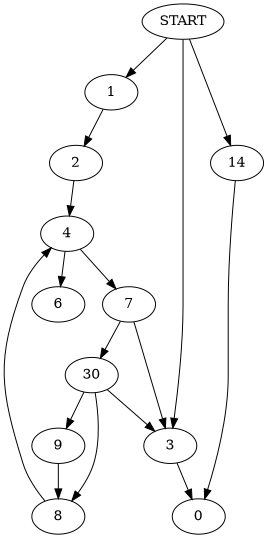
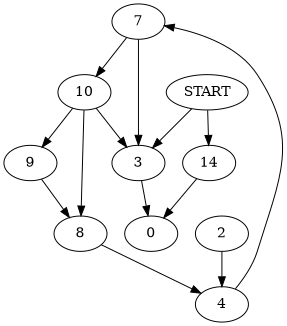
node "1": removed
node "6": removed
node "30": label "30" -> "10"
